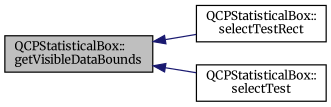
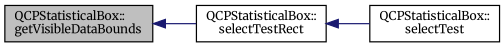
edge "QCPStatisticalBox:: selectTest" -> "QCPStatisticalBox:: getVisibleDataBounds": now "QCPStatisticalBox:: selectTest" -> "QCPStatisticalBox:: selectTestRect"
